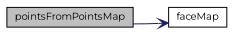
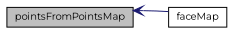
edge "pointsFromPointsMap" -> "faceMap": reversed
